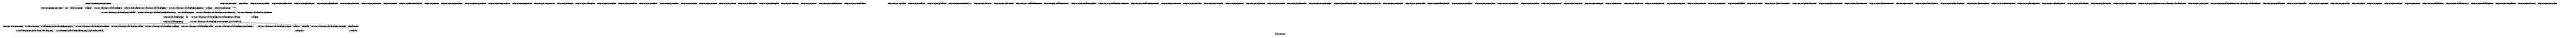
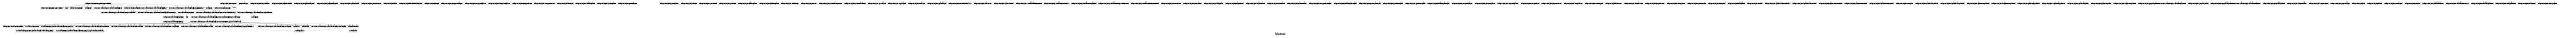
node "_ZN9LAMMPS_NS3Fix12pre_neighborEv": removed
node "_ZN9LAMMPS_NS3Fix11grow_arraysEi": added
